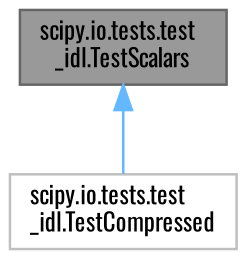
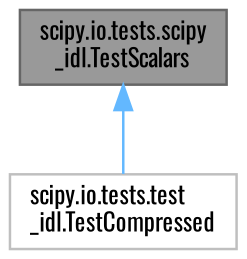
node "scipy.io.tests.test _idl.TestScalars": label "scipy.io.tests.test _idl.TestScalars" -> "scipy.io.tests.scipy _idl.TestScalars"
